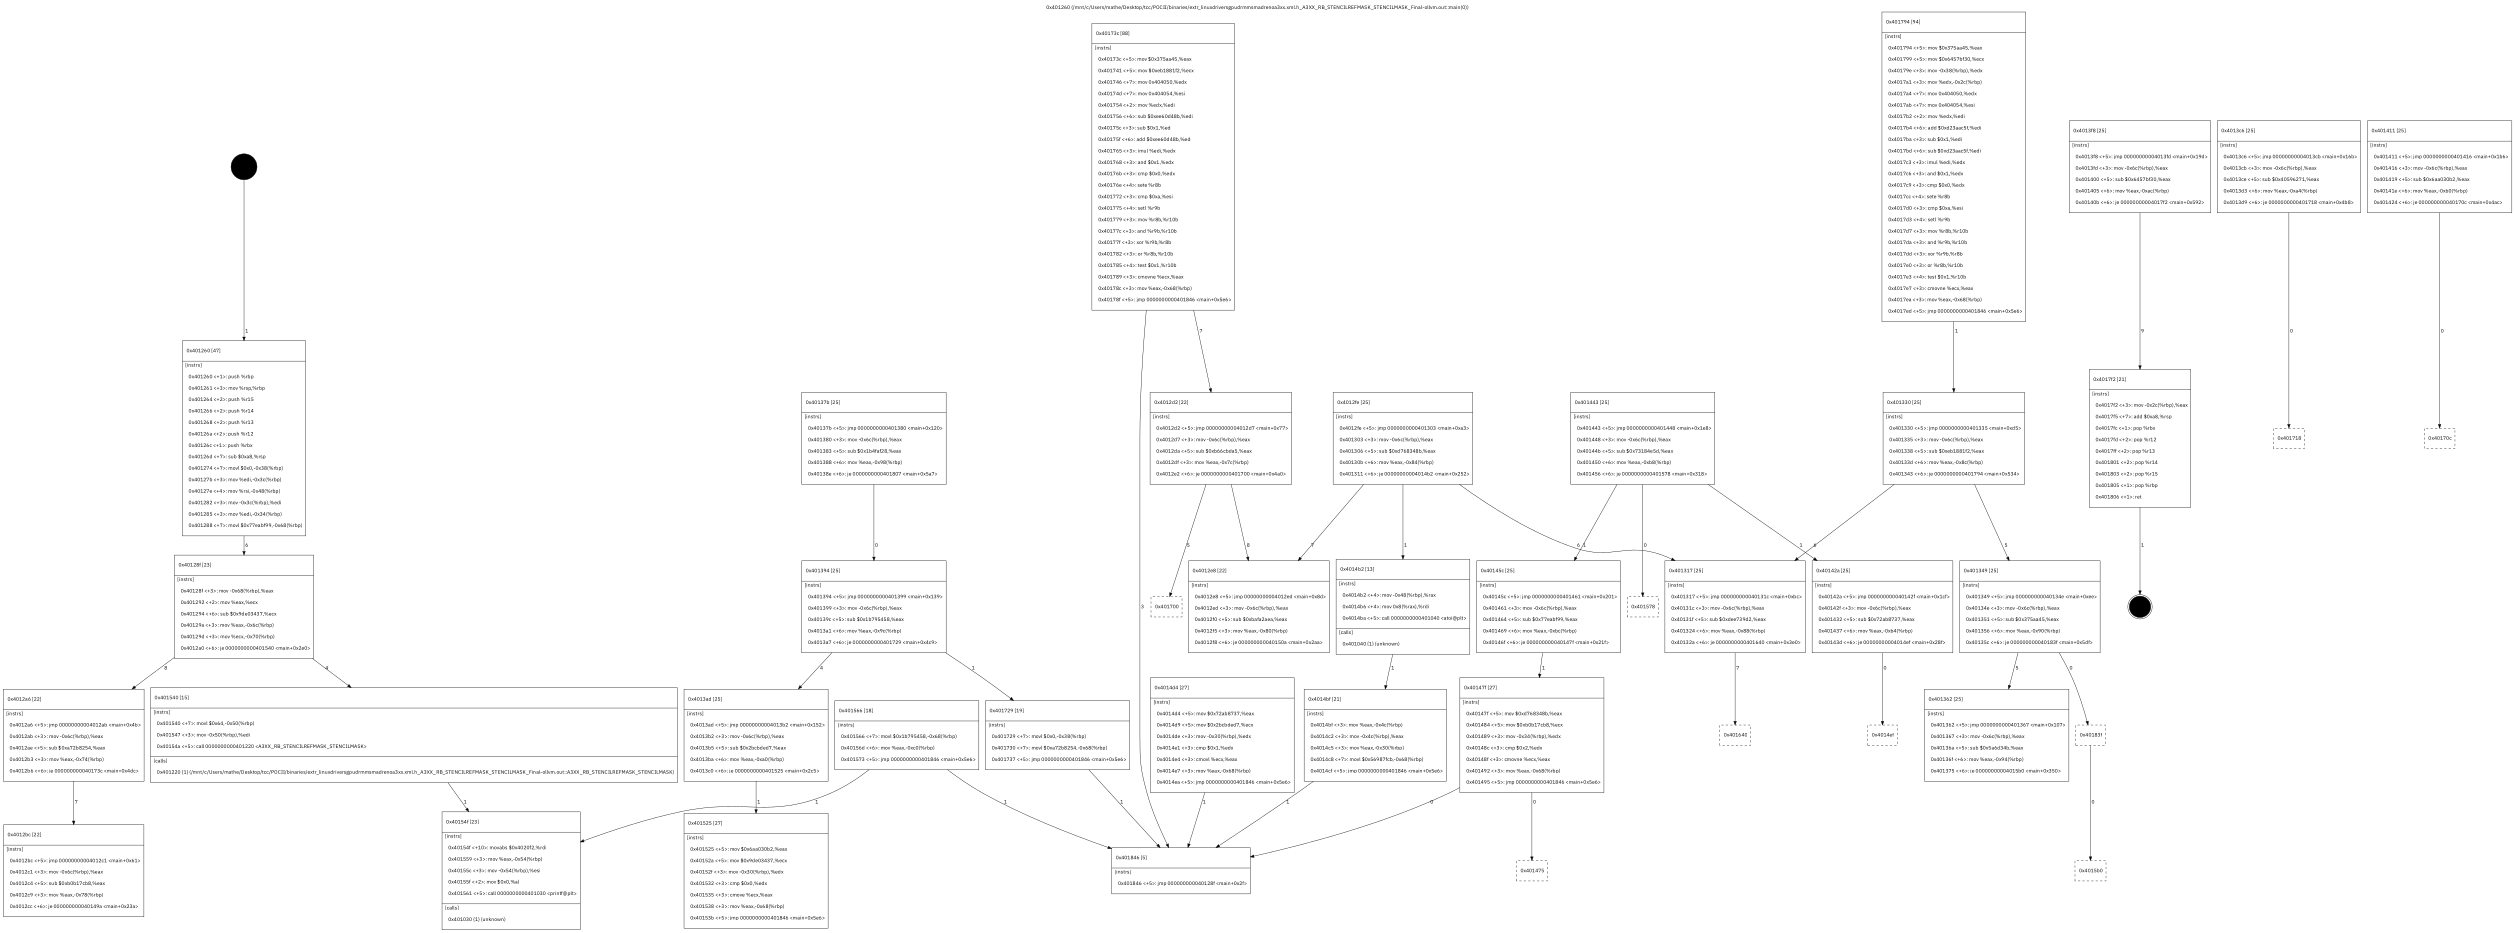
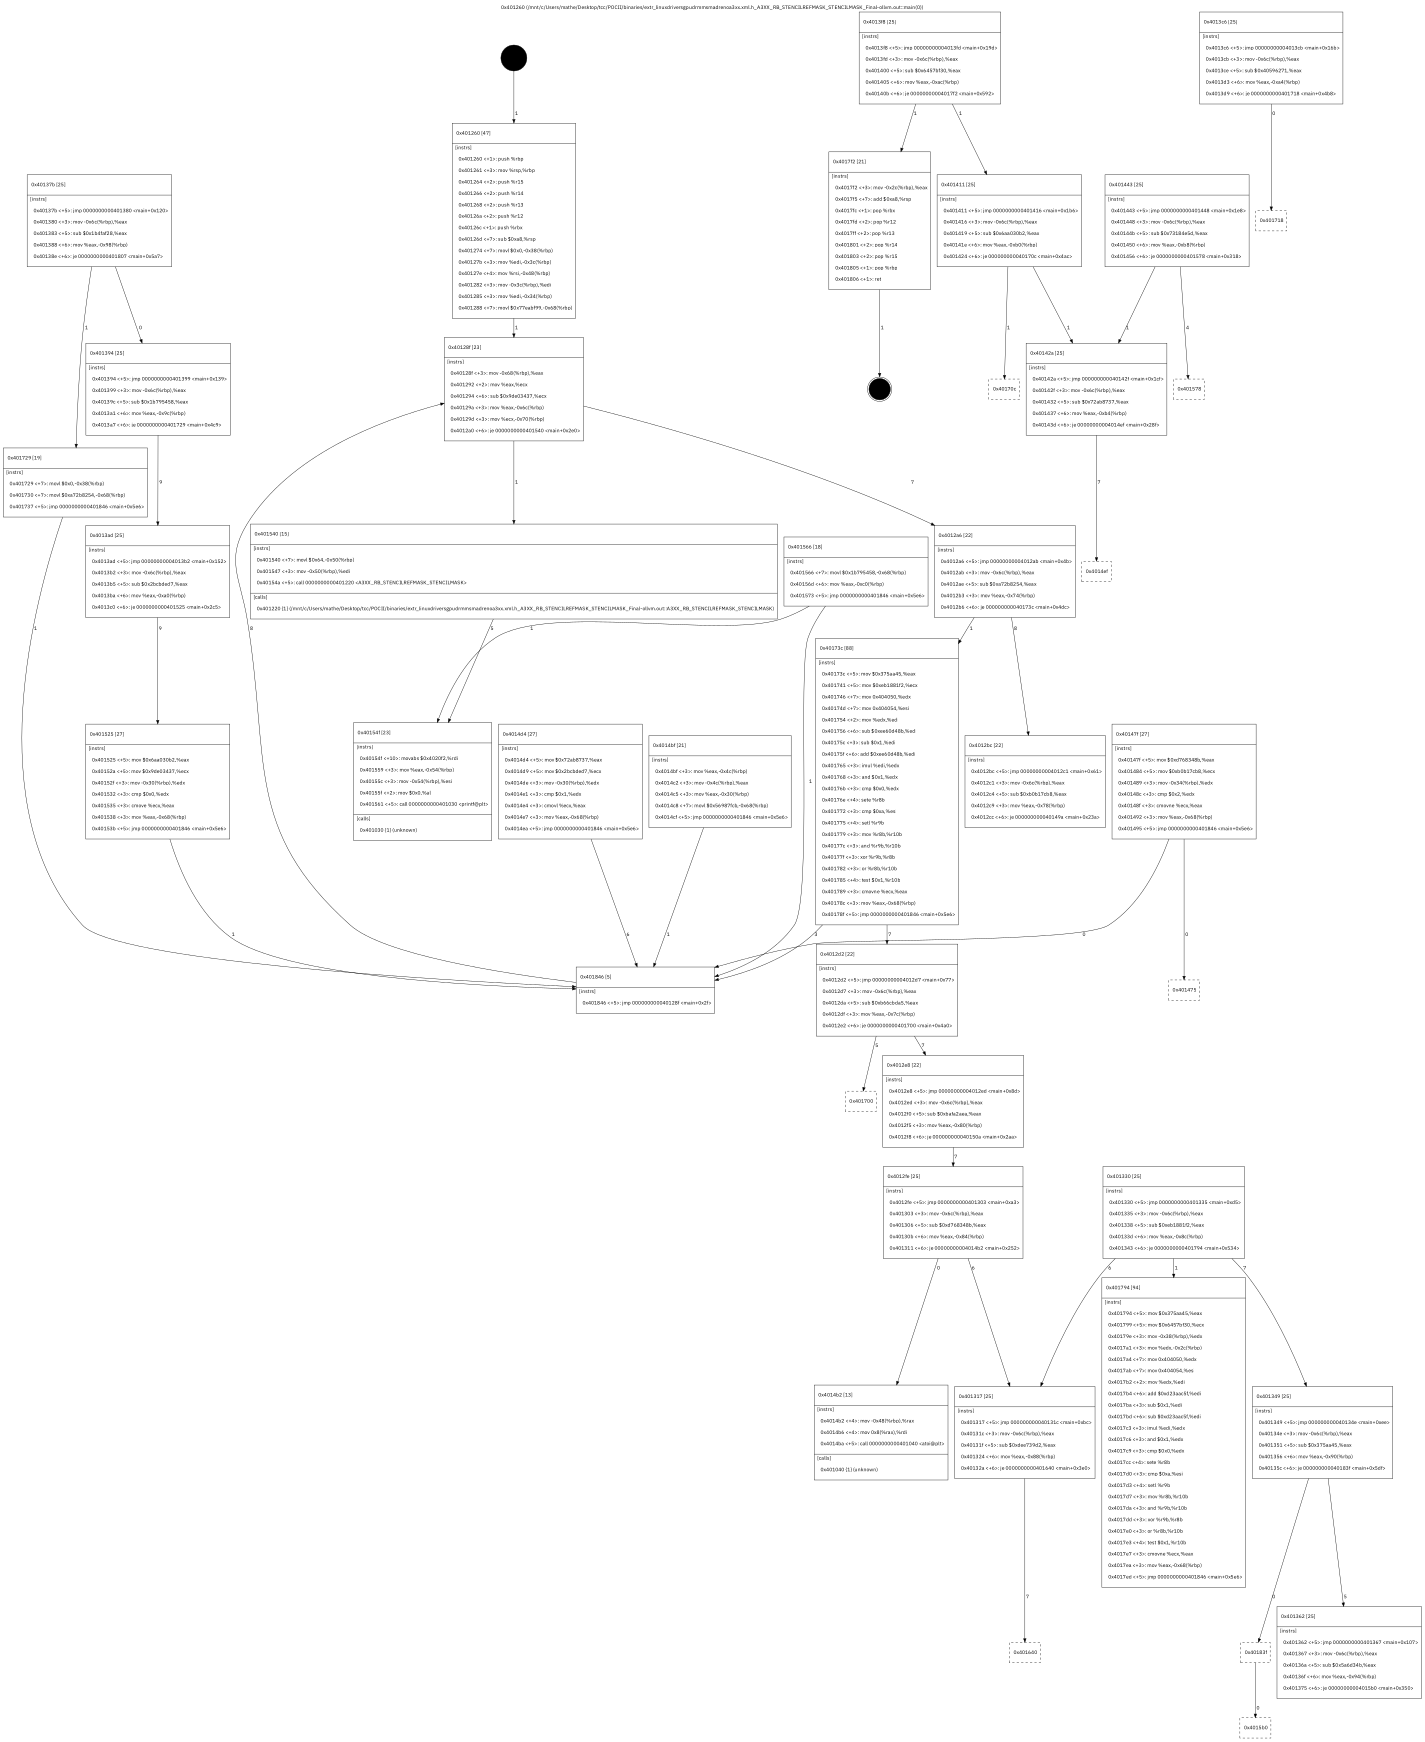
edge "0x4013f8 [25]" -> "0x401411 [25]": added, label "1"
edge "0x401411 [25]" -> "0x40142a [25]": added, label "1"
edge "0x4013f8 [25]" -> "0x4017f2 [21]": label " 9" -> " 1"
edge "0x401411 [25]" -> "0x40170c": label " 0" -> " 1"
edge "0x401794 [94]" -> "0x401330 [25]": reversed
edge "0x4012fe [25]" -> "0x4012e8 [22]": reversed
edge "0x401260 [47]" -> "0x40128f [23]": label " 6" -> " 1"
edge "0x4012d2 [22]" -> "0x4012e8 [22]": label " 8" -> " 7"
edge "0x4012fe [25]" -> "0x4014b2 [13]": label " 1" -> " 0"
edge "0x401443 [25]" -> "0x401578": label " 0" -> " 4"
edge "0x401330 [25]" -> "0x401349 [25]": label " 5" -> " 7"
node "0x40145c [25]": removed
edge "0x4012a6 [22]" -> "0x40173c [88]": added, label "1"
edge "0x40128f [23]" -> "0x4012a6 [22]": label " 8" -> " 7"
edge "0x40128f [23]" -> "0x401540 [15]": label " 4" -> " 1"
edge "0x401394 [25]" -> "0x4013ad [25]": label " 4" -> " 9"
edge "0x40142a [25]" -> "0x4014ef": label " 0" -> " 7"
edge "0x4014b2 [13]" -> "0x4014bf [21]": removed, label "1"
edge "0x401394 [25]" -> "0x401729 [19]": now "0x40137b [25]" -> "0x401729 [19]"
edge "0x401846 [5]" -> "0x40128f [23]": added, label "8"
edge "0x4012a6 [22]" -> "0x4012bc [22]": label " 7" -> " 8"
edge "0x401540 [15]" -> "0x40154f [23]": label " 1" -> " 5"
edge "0x4013ad [25]" -> "0x401525 [27]": label " 1" -> " 9"
edge "0x4014d4 [27]" -> "0x401846 [5]": label " 1" -> " 6"
edge "0x401525 [27]" -> "0x401846 [5]": added, label "1"
